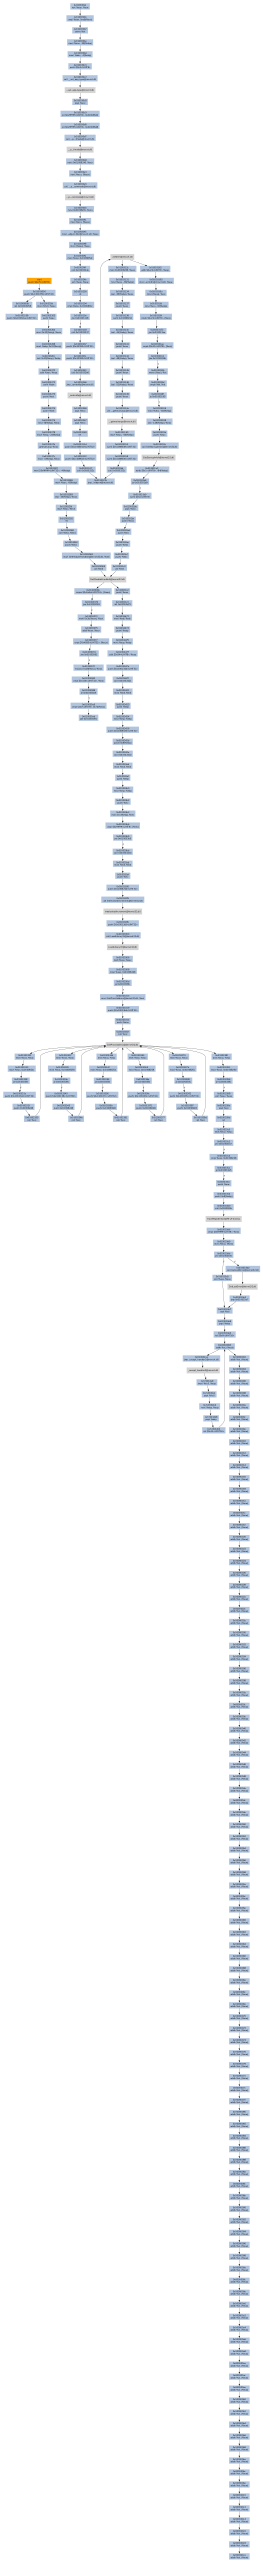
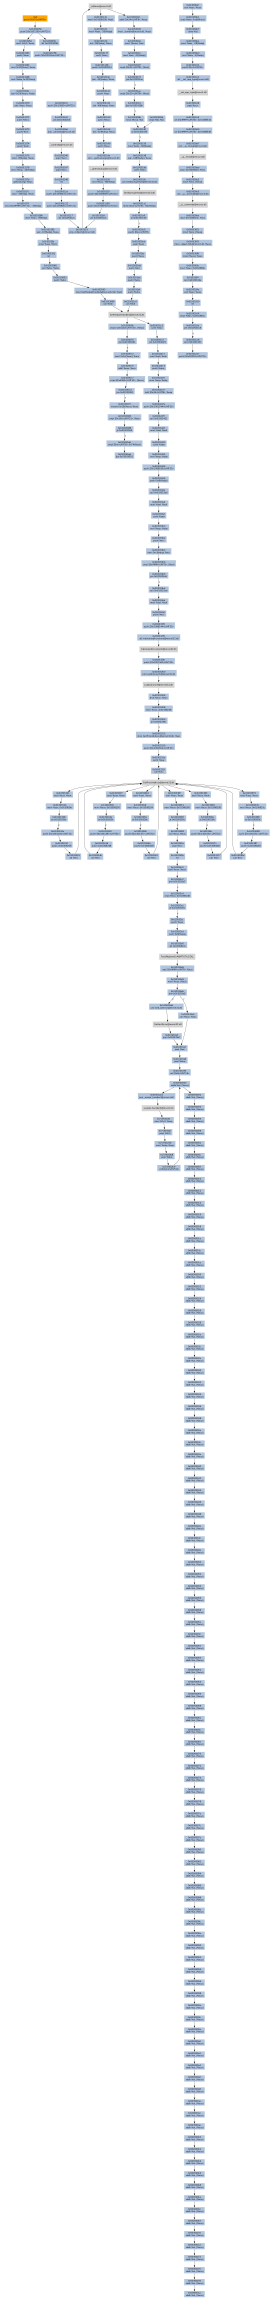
edge "0x01003237 pushl $0x30000<UINT32>" -> "0x0100323c pushl $0x10000<UINT32>": removed
edge "0x0100318b movb (%esi), %al" -> "0x0100318d cmpb %bl, %al": now "0x0100318b movb (%esi), %al" -> "0x0100318f je 0x01003195"
